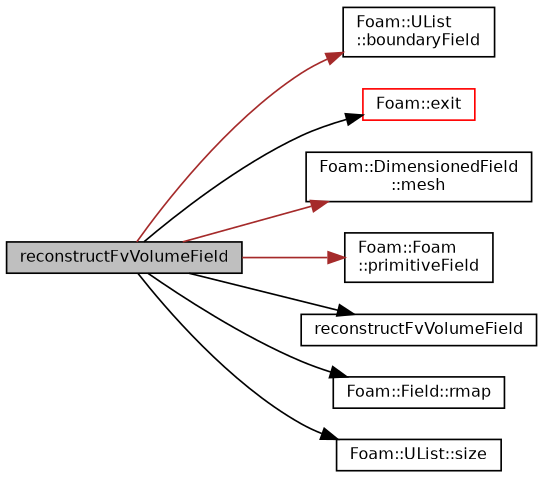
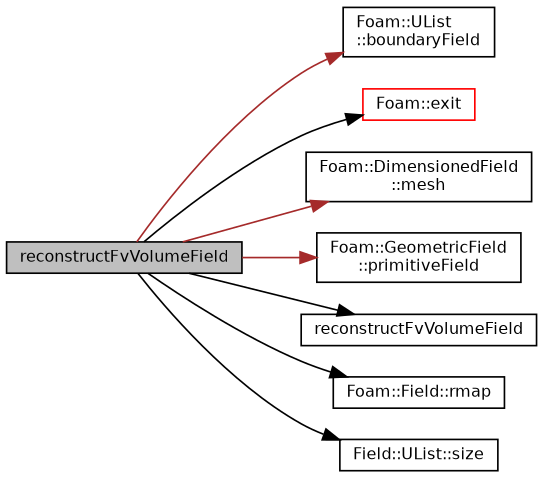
node "Foam::Foam ::primitiveField": label "Foam::Foam ::primitiveField" -> "Foam::GeometricField ::primitiveField"
node "Foam::UList::size": label "Foam::UList::size" -> "Field::UList::size"
